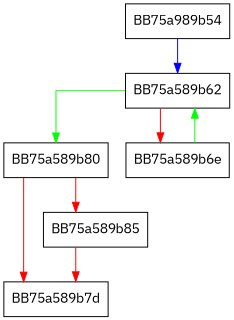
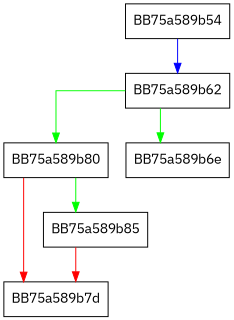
node "BB75a989b54": label "BB75a989b54" -> "BB75a589b54"
edge "BB75a589b62" -> "BB75a589b6e": color red -> green
edge "BB75a589b6e" -> "BB75a589b62": removed
edge "BB75a589b80" -> "BB75a589b85": color red -> green
